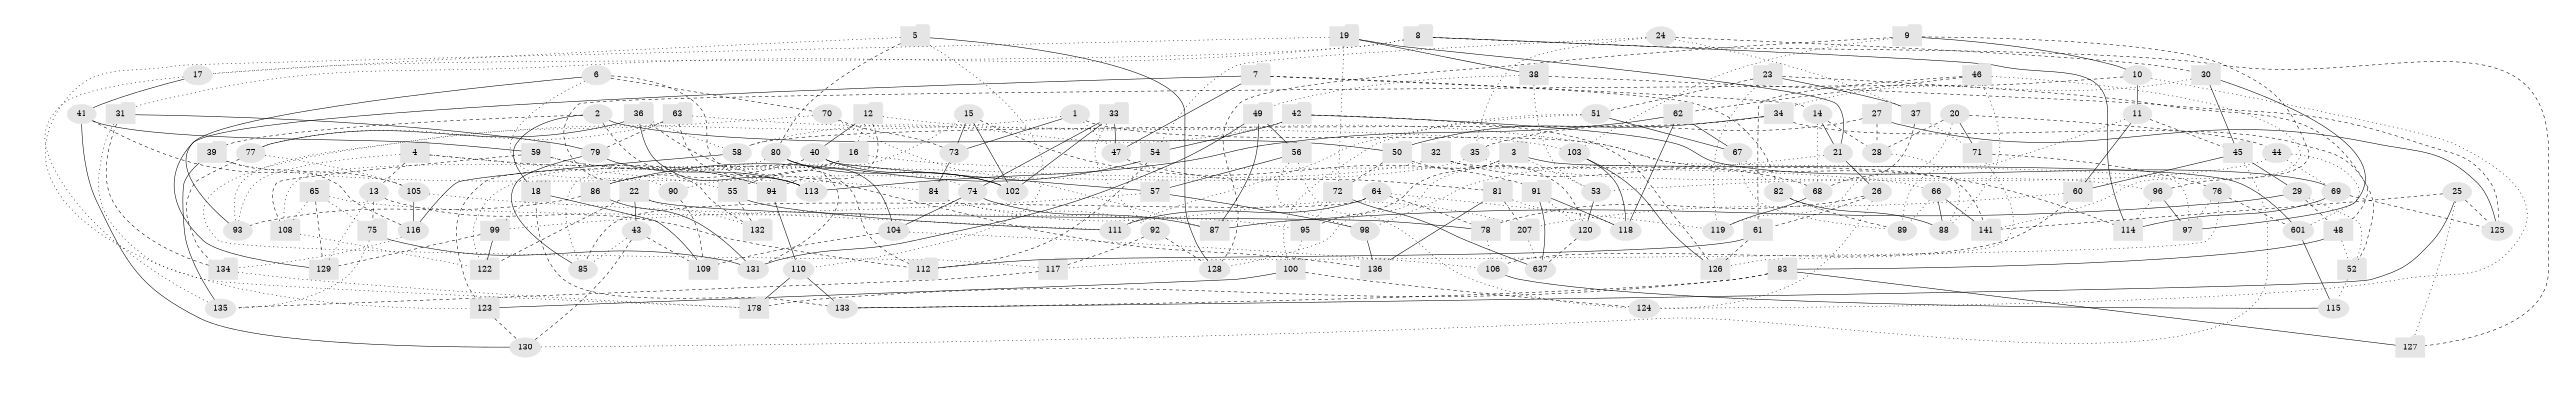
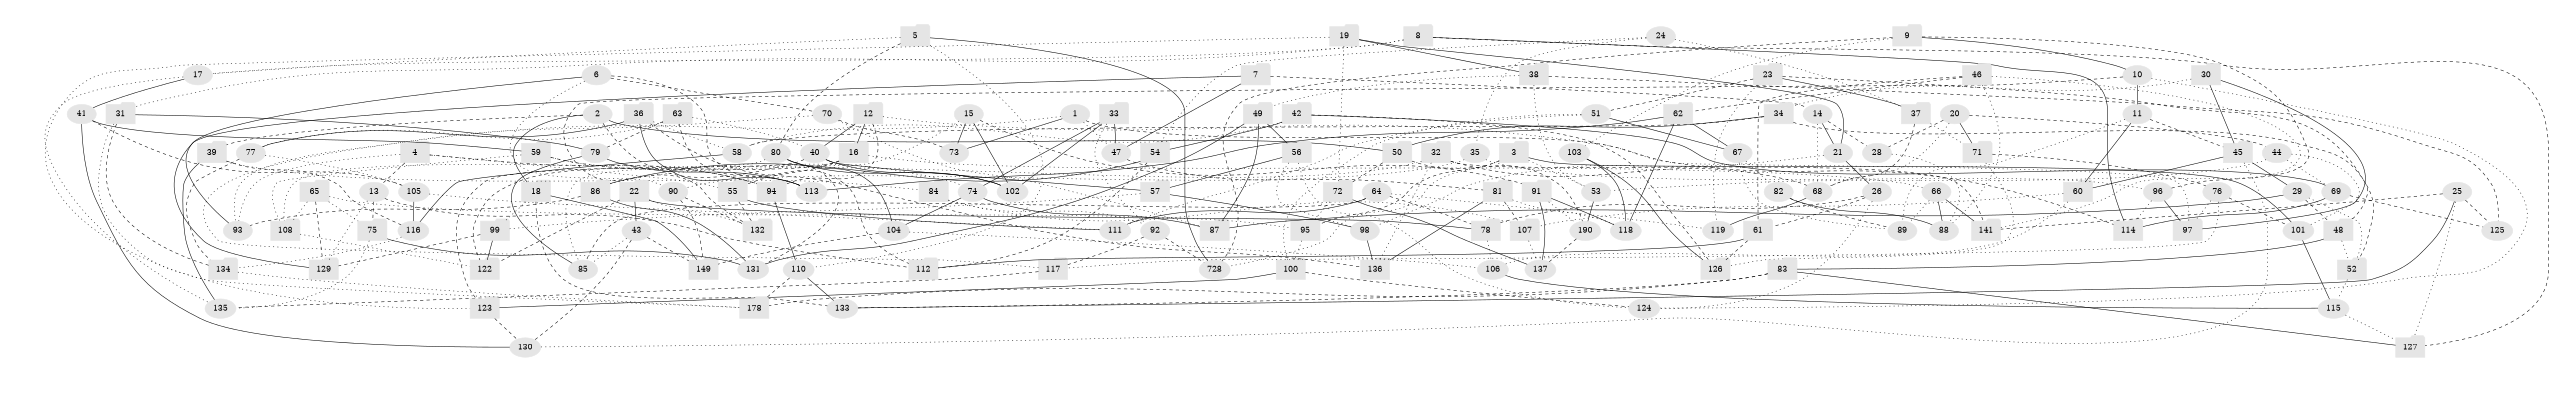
edge "24" -- "30": removed
edge "7" -- "82": removed
node "27": removed
edge "63" -- "103": now "63" -- "40"
edge "12" -- "16": style dotted -> solid
edge "59" -- "108": style dashed -> dotted
edge "73" -- "84": removed
edge "16" -- "122": style dotted -> dashed
edge "20" -- "119": now "20" -- "68"
edge "32" -- "136": added
edge "90" -- "132": added
node "207": label "207" -> "107"
node "120": label "120" -> "190"
node "601": label "601" -> "101"
edge "60" -- "106": style dashed -> dotted
node "109": label "109" -> "149"
node "128": label "128" -> "728"
node "637": label "637" -> "137"
edge "110" -- "178": style solid -> dashed
edge "115" -- "127": added
